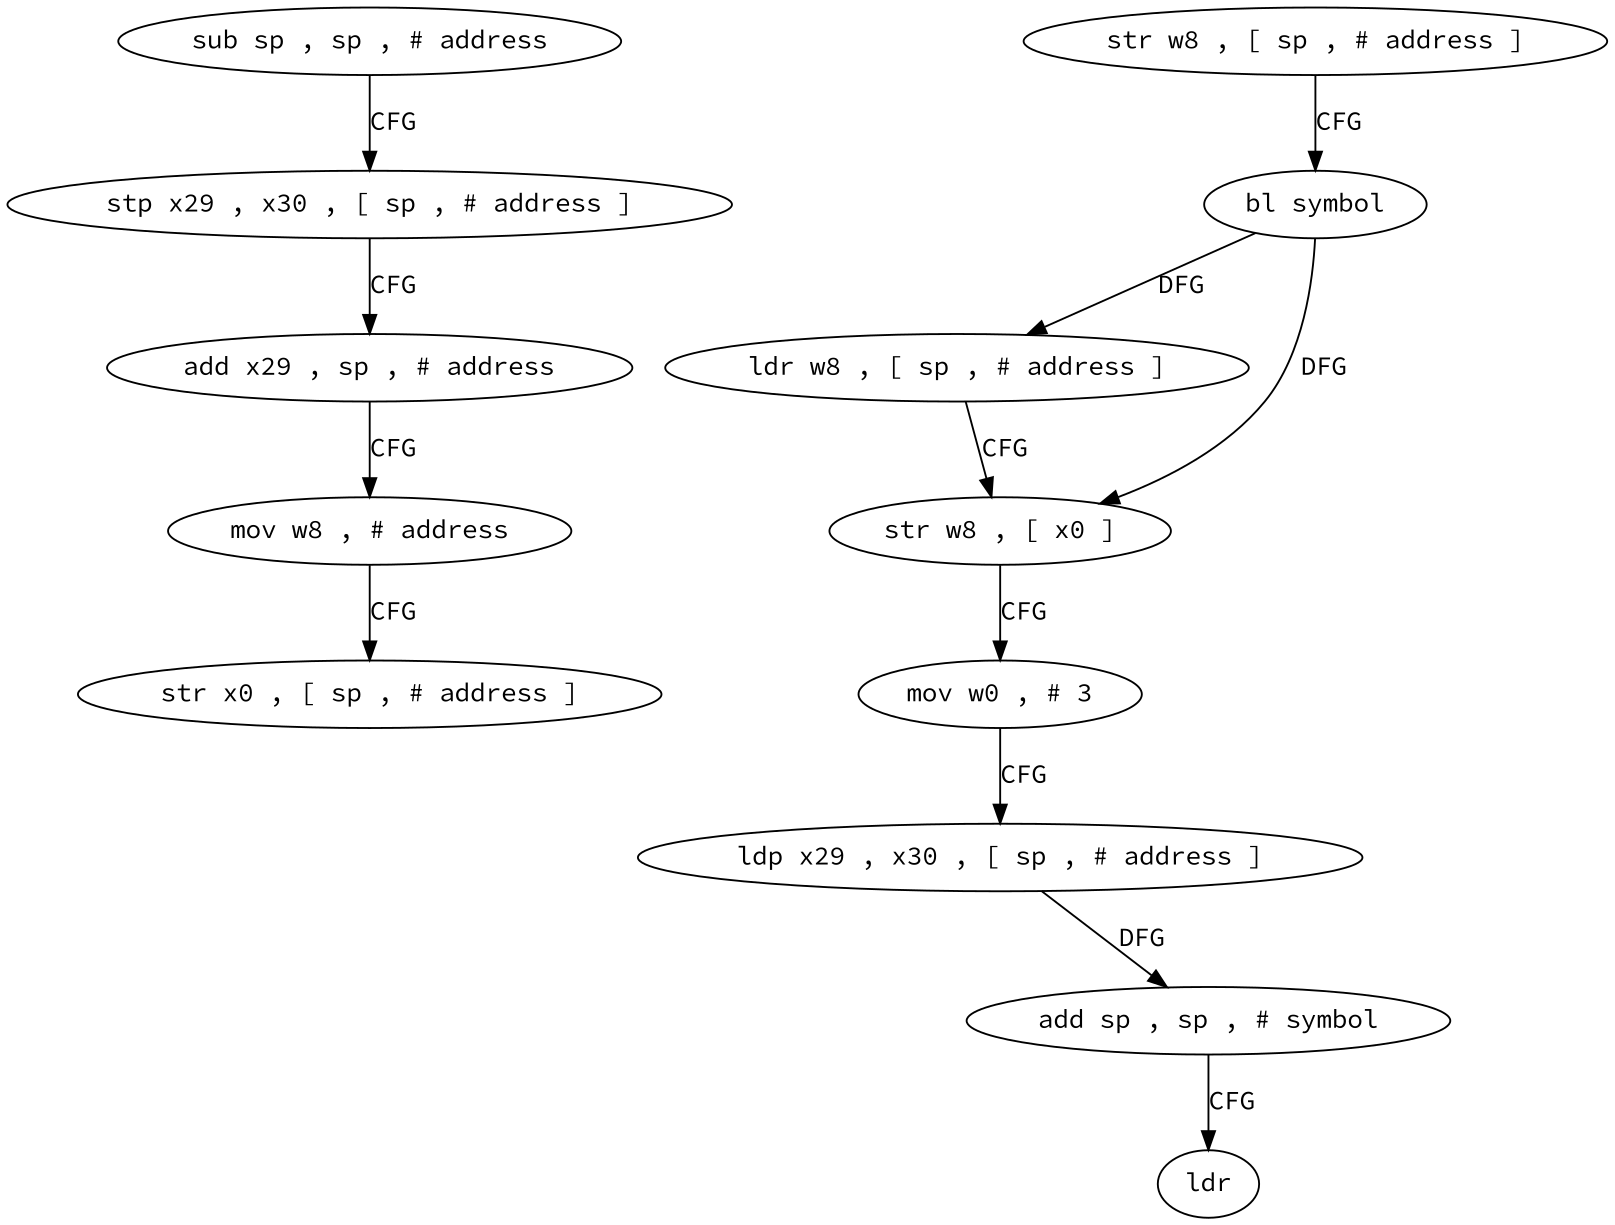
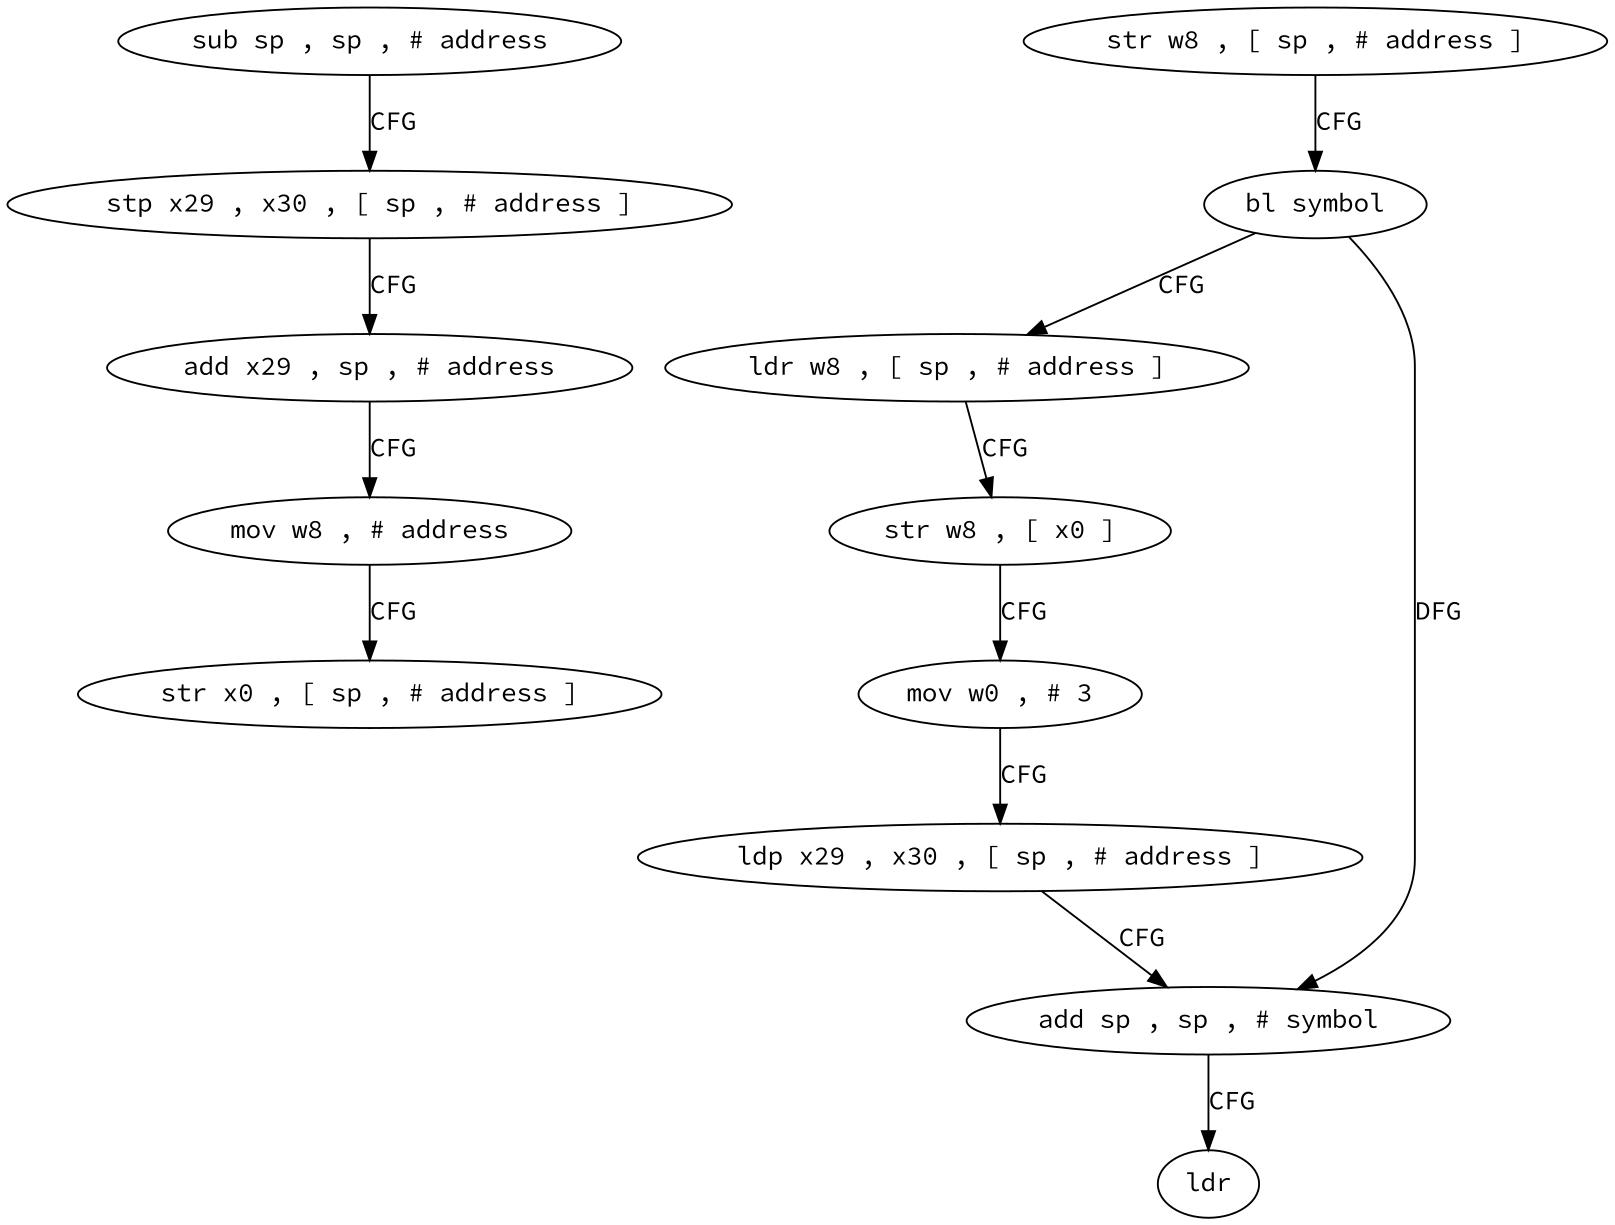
edge "bl symbol" -> "ldr w8 , [ sp , # address ]": label "DFG" -> "CFG"
edge "bl symbol" -> "str w8 , [ x0 ]": now "bl symbol" -> "add sp , sp , # symbol"
edge "ldp x29 , x30 , [ sp , # address ]" -> "add sp , sp , # symbol": label "DFG" -> "CFG"
